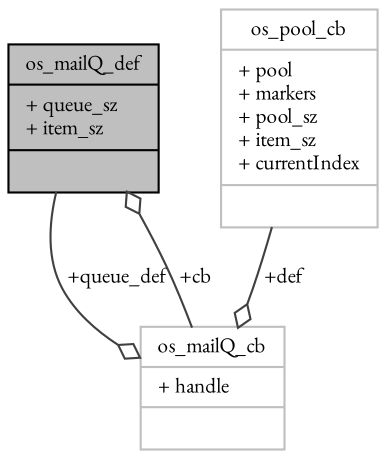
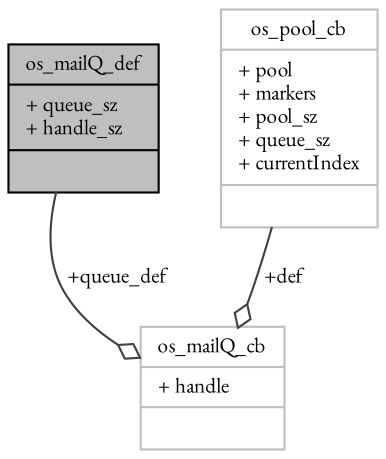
node "os_mailQ_def": text "+ item_sz" -> "+ handle_sz"
node "os_pool_cb": text "+ item_sz" -> "+ queue_sz"
edge "os_mailQ_cb" -> "os_mailQ_def": removed, label "+cb"
